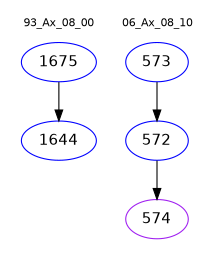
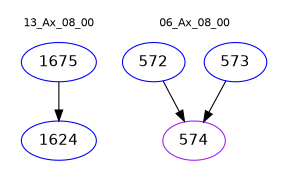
cluster "93_Ax_08_00": label "93_Ax_08_00" -> "13_Ax_08_00"
cluster "06_Ax_08_10": label "06_Ax_08_10" -> "06_Ax_08_00"
edge "573" -> "572": now "573" -> "574"
node "1644": label "1644" -> "1624"
